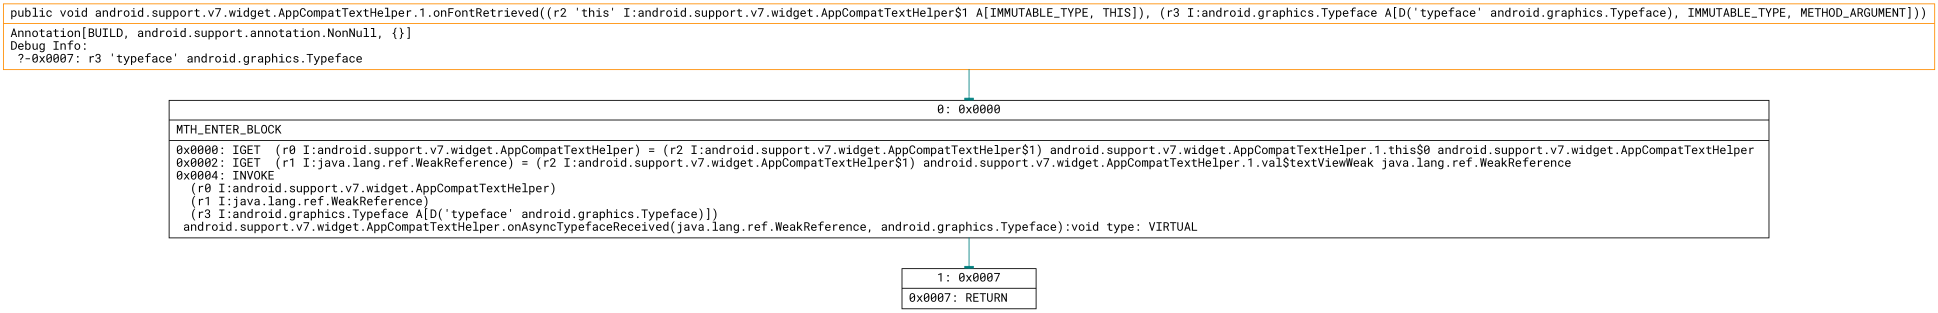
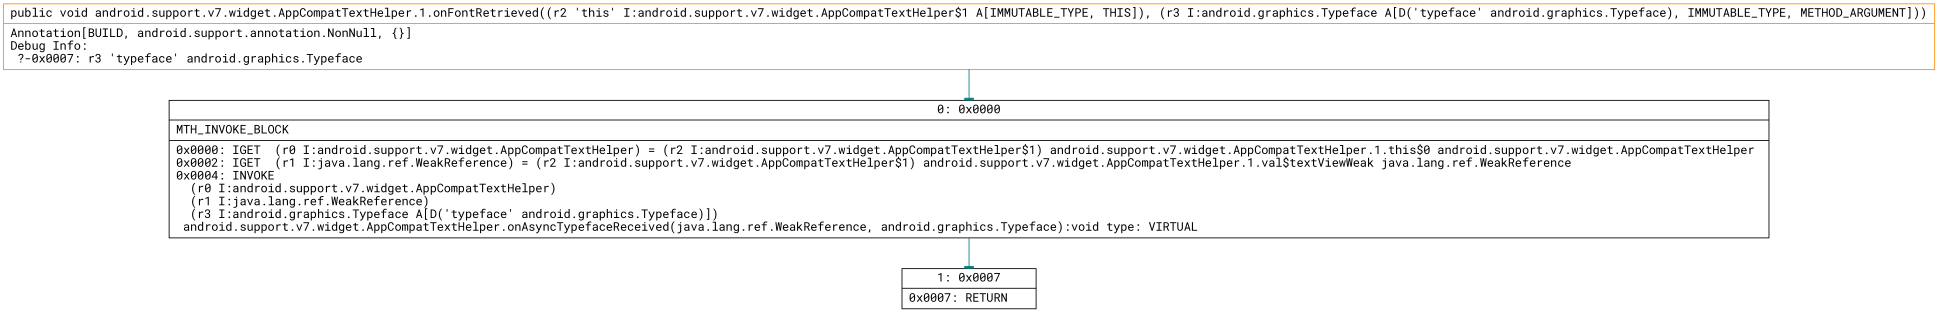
node "0: 0x0000": text "MTH_ENTER_BLOCK" -> "MTH_INVOKE_BLOCK"
